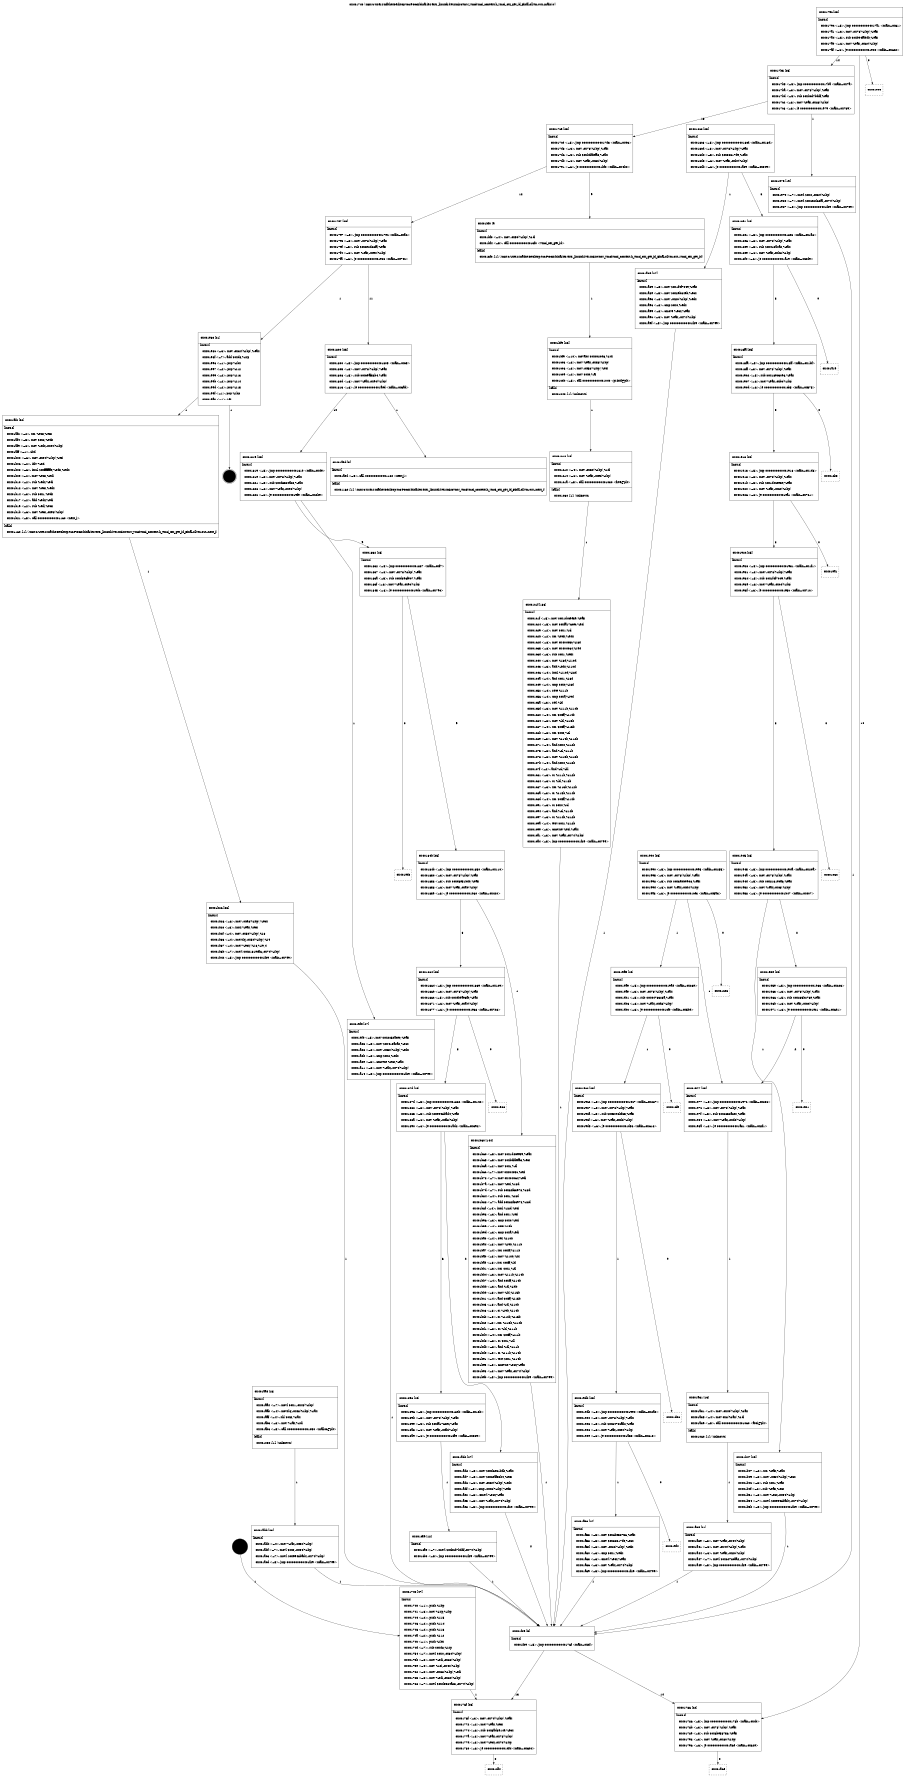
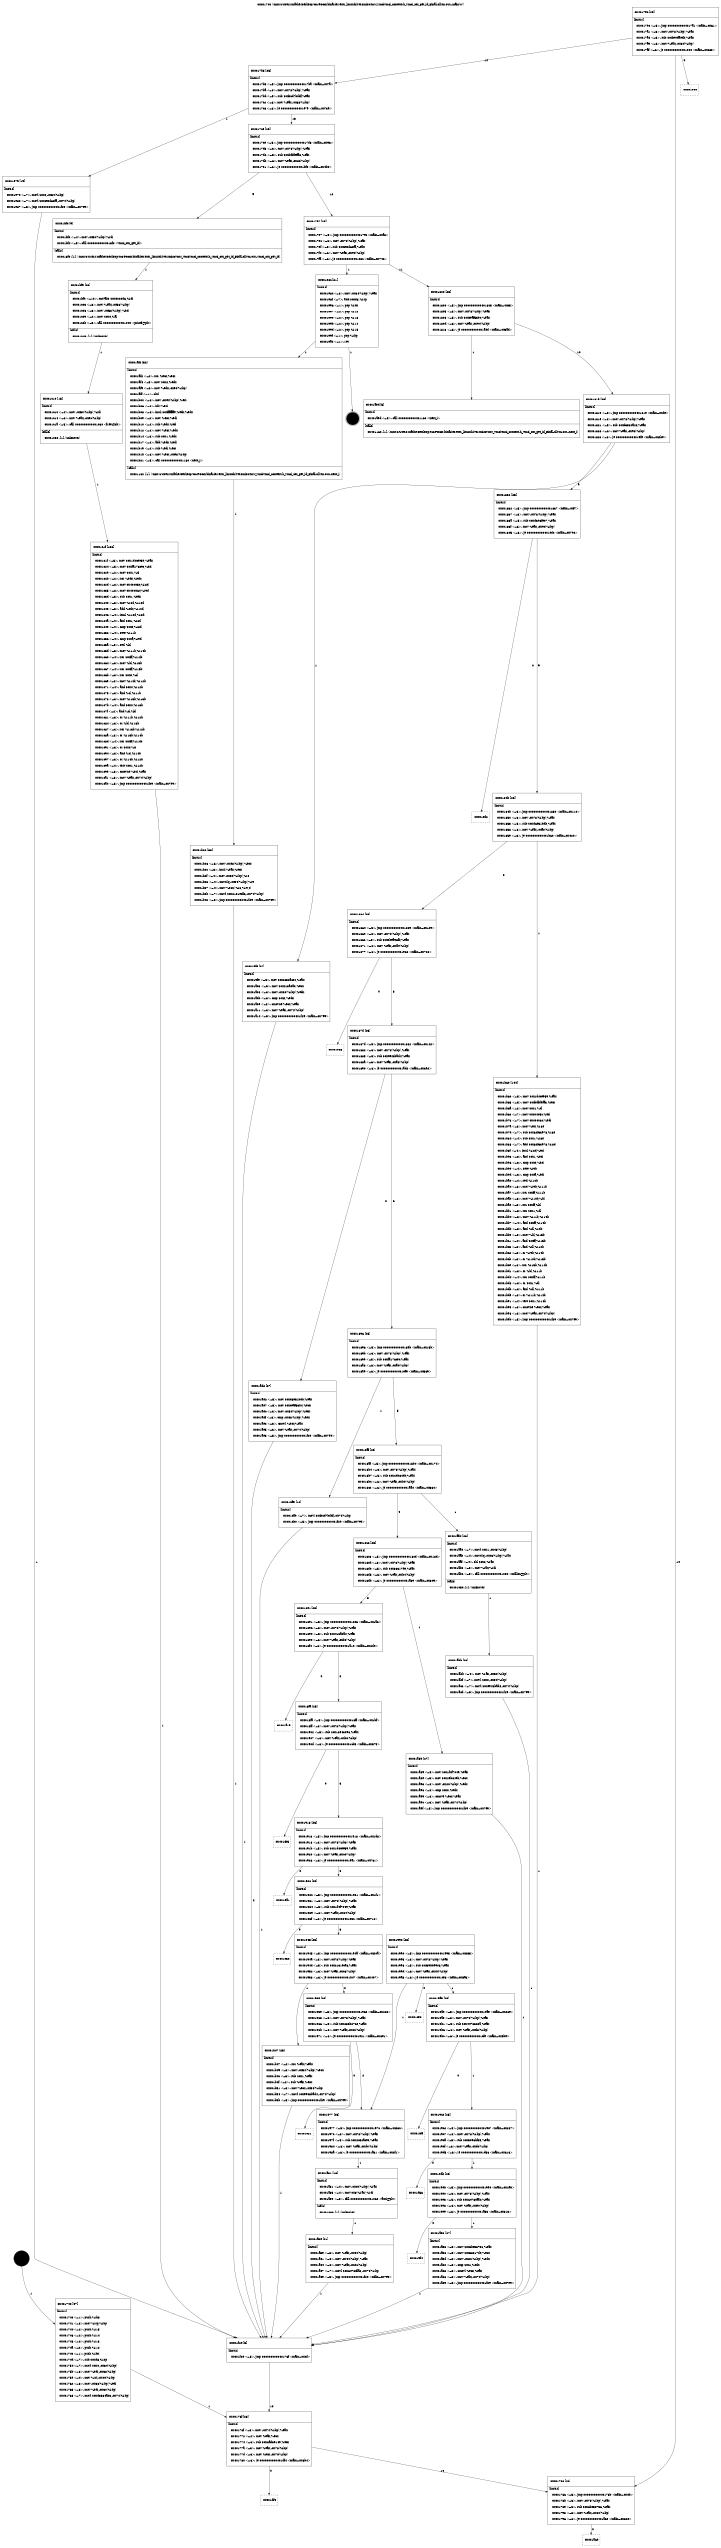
node "0x4018af [25]": added
edge "0x401f29 [5]" -> "0x401786 [22]": now "0x40176f [23]" -> "0x401786 [22]"
